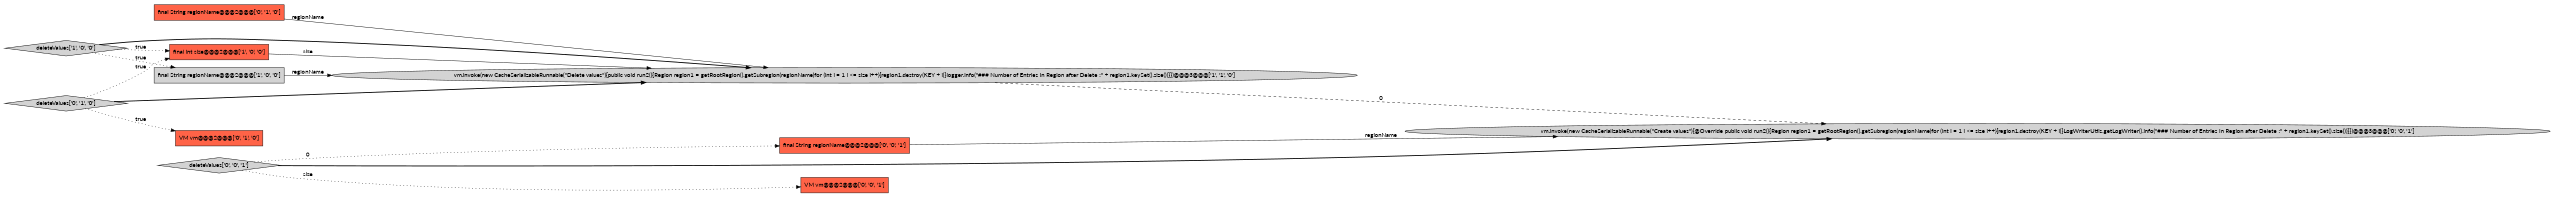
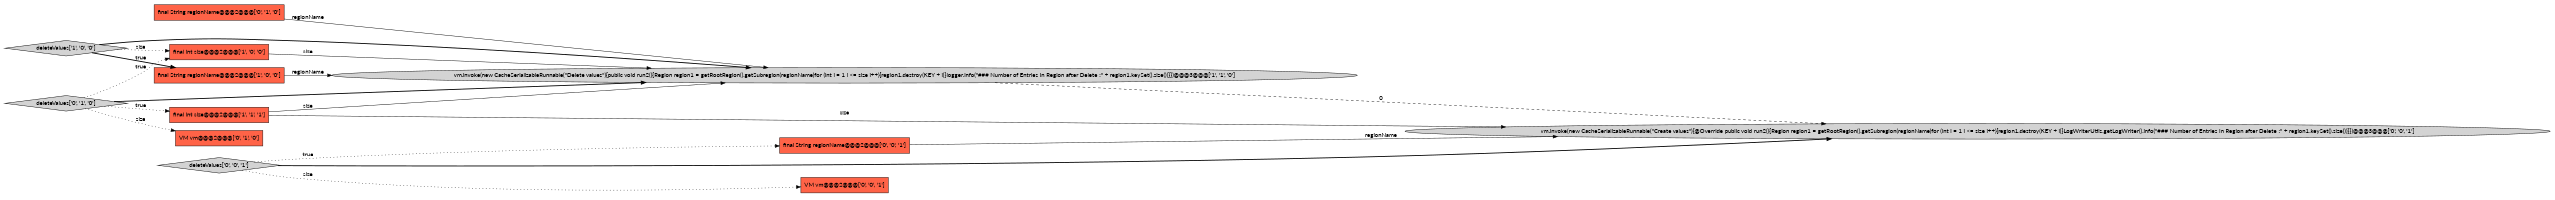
edge "deleteValues['1', '0', '0']" -> "final int size@@@2@@@['1', '0', '0']": label "true" -> "size"
edge "deleteValues['1', '0', '0']" -> "final String regionName@@@2@@@['1', '0', '0']": style dotted -> bold
node "final String regionName@@@2@@@['1', '0', '0']": fillcolor lightgray -> tomato
node "final int size@@@2@@@['1', '1', '1']": added
edge "deleteValues['0', '1', '0']" -> "VM vm@@@2@@@['0', '1', '0']": label "true" -> "size"
edge "deleteValues['0', '0', '1']" -> "final String regionName@@@2@@@['0', '0', '1']": label "0" -> "true"
